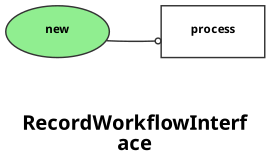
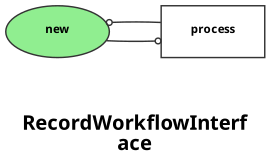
edge "process" -> "new": added
